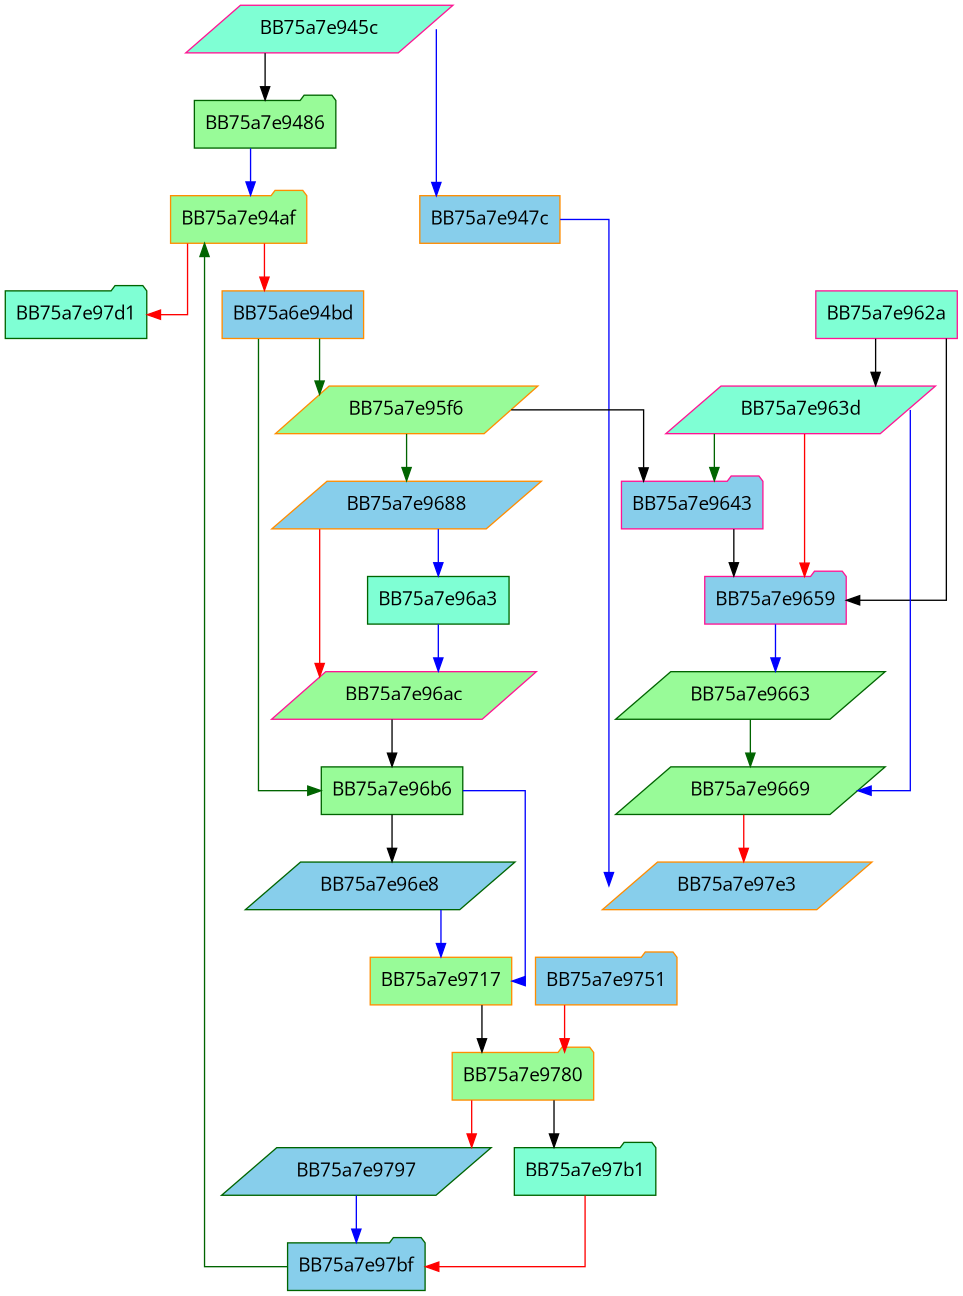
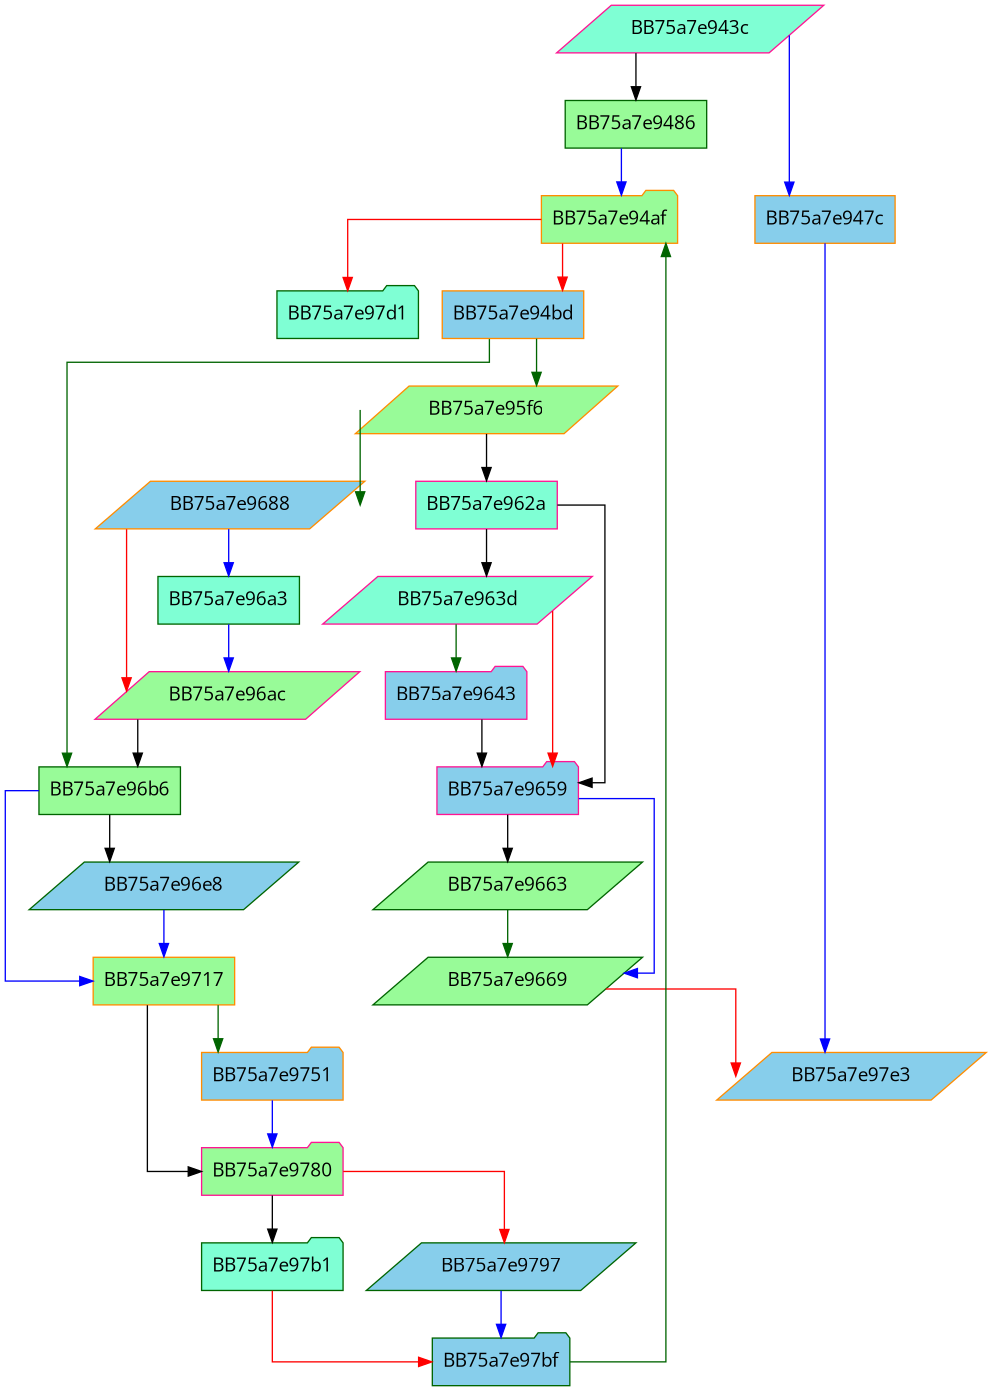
node "BB75a7e945c": label "BB75a7e945c" -> "BB75a7e943c"
node "BB75a7e9486": shape folder -> box
node "BB75a6e94bd": label "BB75a6e94bd" -> "BB75a7e94bd"
edge "BB75a7e95f6" -> "BB75a7e9643": now "BB75a7e95f6" -> "BB75a7e962a"
edge "BB75a7e963d" -> "BB75a7e9669": now "BB75a7e9659" -> "BB75a7e9669"
edge "BB75a7e9659" -> "BB75a7e9663": color blue -> black
edge "BB75a7e9717" -> "BB75a7e9751": added
edge "BB75a7e9751" -> "BB75a7e9780": color red -> blue
node "BB75a7e9780": color darkorange -> deeppink
